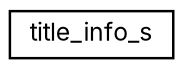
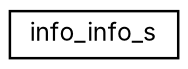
node "title_info_s": label "title_info_s" -> "info_info_s"
